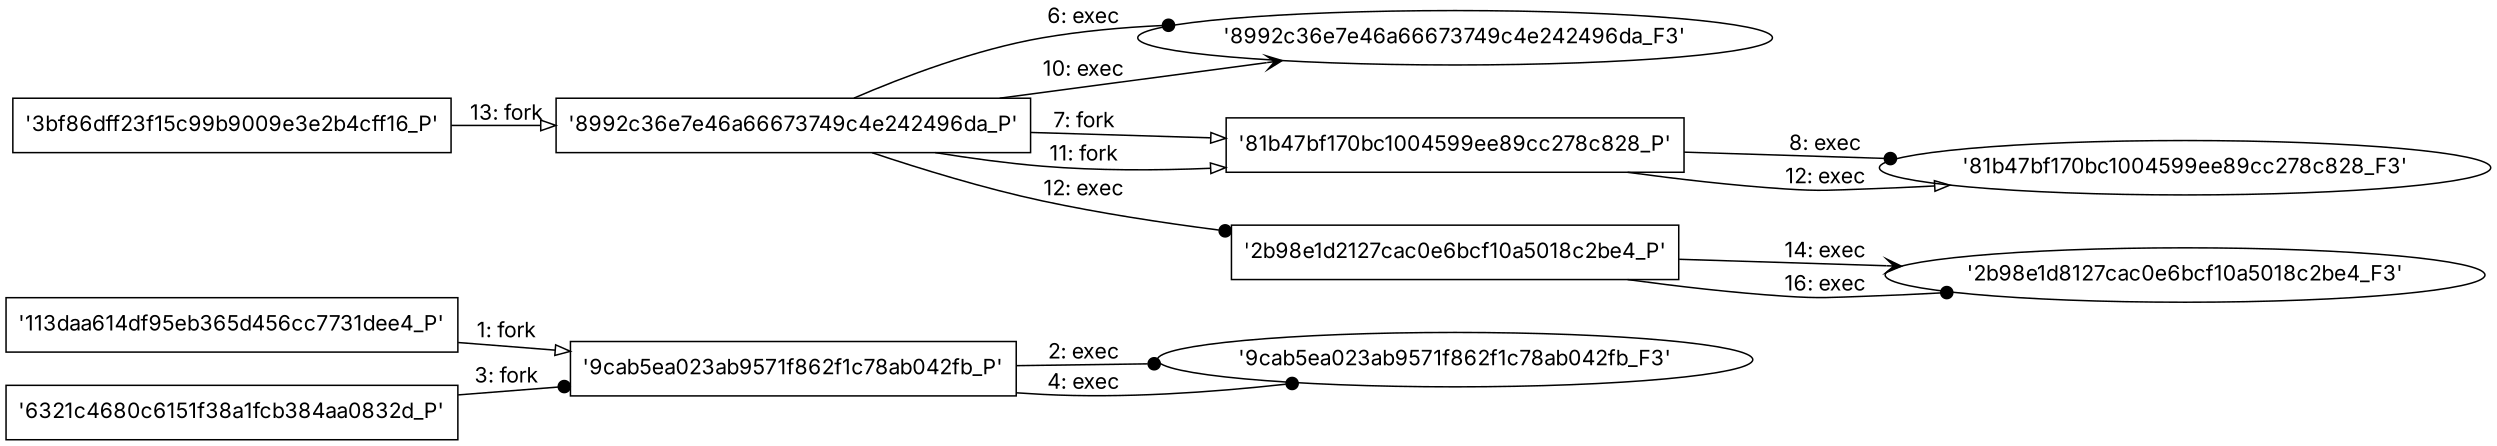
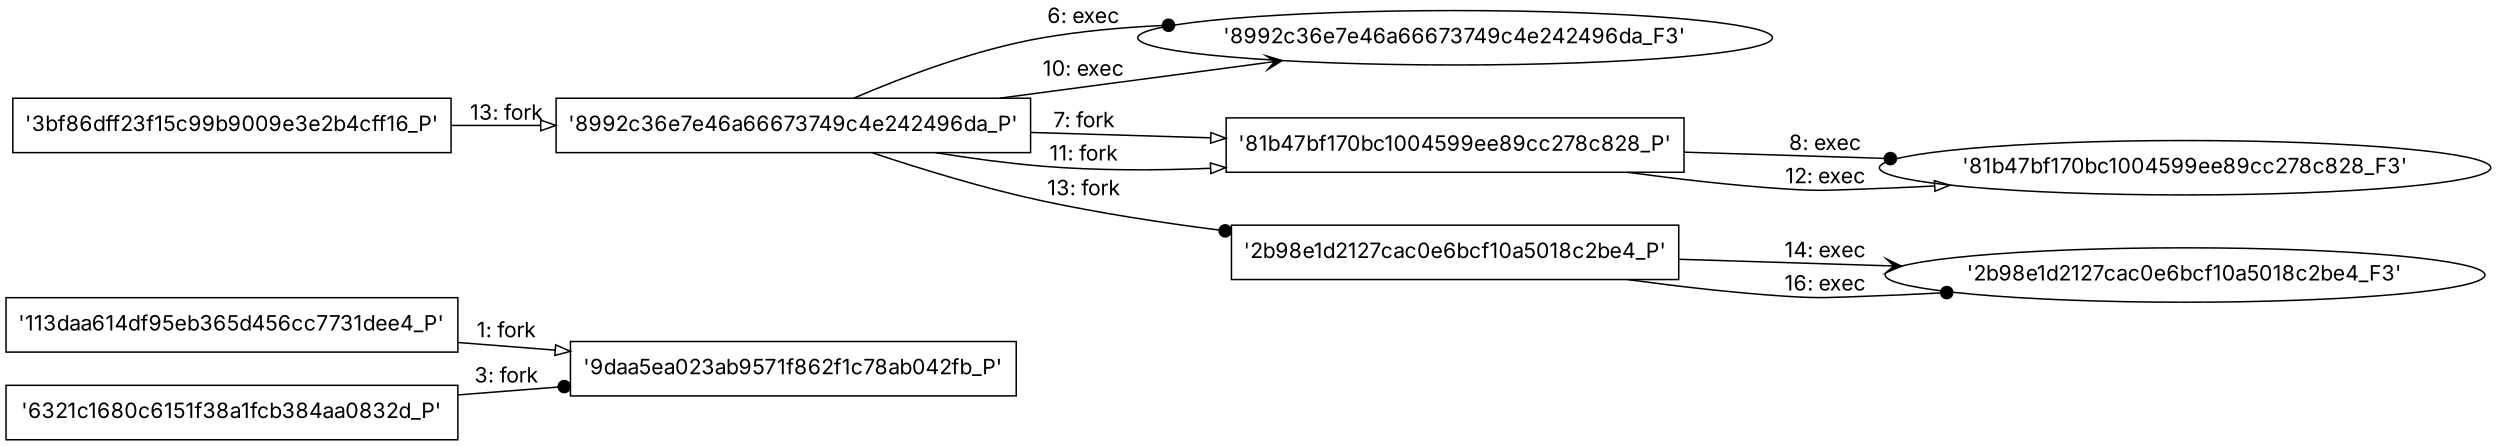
edge "'8992c36e7e46a66673749c4e242496da_P'" -> "'2b98e1d2127cac0e6bcf10a5018c2be4_P'": label "12: exec" -> "13: fork"
node "'2b98e1d8127cac0e6bcf10a5018c2be4_F3'": label "'2b98e1d8127cac0e6bcf10a5018c2be4_F3'" -> "'2b98e1d2127cac0e6bcf10a5018c2be4_F3'"
node "'9cab5ea023ab9571f862f1c78ab042fb_F3'": removed
node "'9cab5ea023ab9571f862f1c78ab042fb_P'": label "'9cab5ea023ab9571f862f1c78ab042fb_P'" -> "'9daa5ea023ab9571f862f1c78ab042fb_P'"
node "'6321c4680c6151f38a1fcb384aa0832d_P'": label "'6321c4680c6151f38a1fcb384aa0832d_P'" -> "'6321c1680c6151f38a1fcb384aa0832d_P'"
